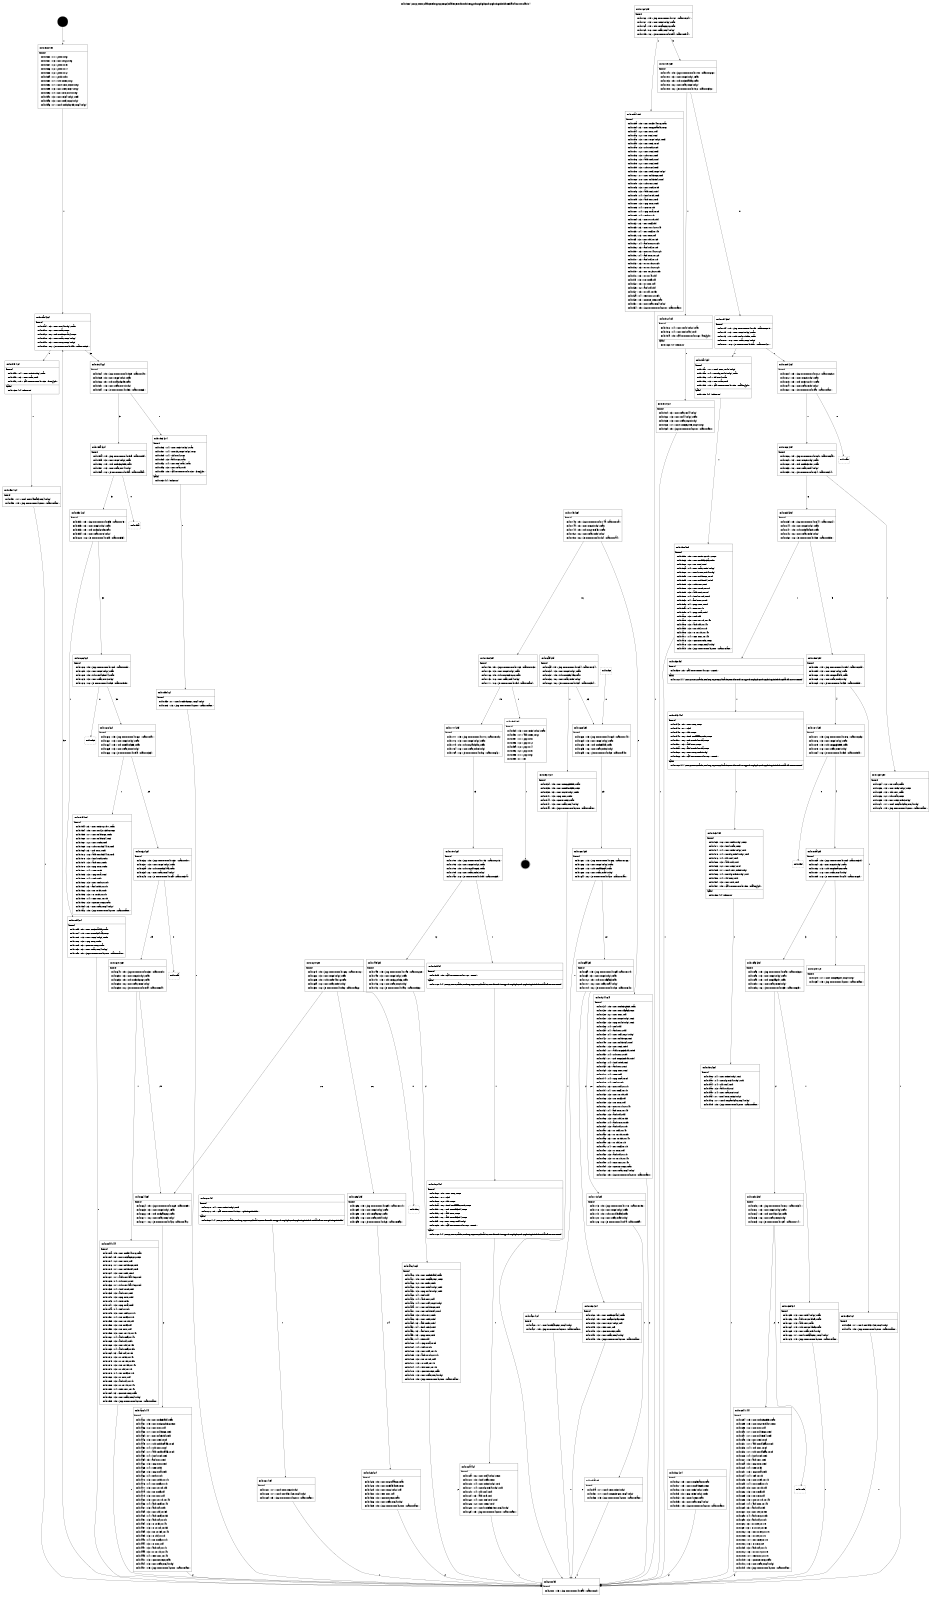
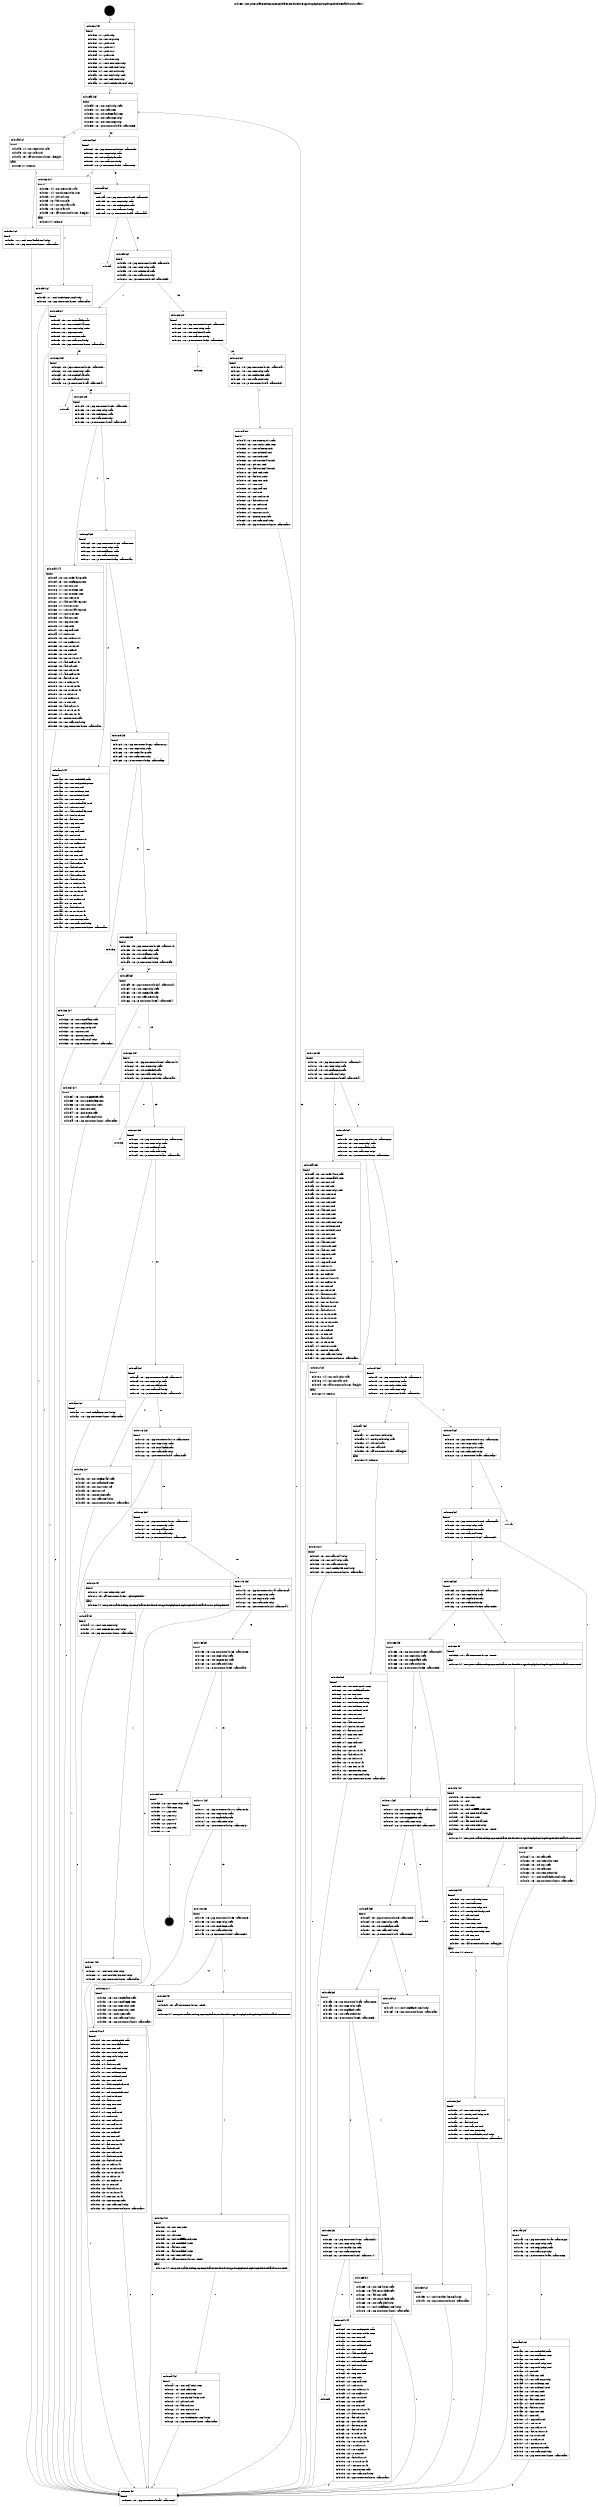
edge "0x401fce" -> "0x4016c8 [25]": reversed
edge "0x40161c [22]" -> "0x401632 [25]": now "0x4018df [27]" -> "0x401632 [25]"
edge "0x401790 [25]" -> "0x4017a9 [25]": now "0x401790 [25]" -> "0x401bc2 [27]"
edge "0x401696 [25]" -> "0x4016af [25]": added, label "24"
edge "0x40167d [25]" -> "0x401664 [25]": reversed
node "0x40172c [25]": added
edge "0x40194f [88]" -> "0x402000 [5]": added, label "1"
edge "0x401777 [25]" -> "0x401bc2 [27]": added, label "2"
